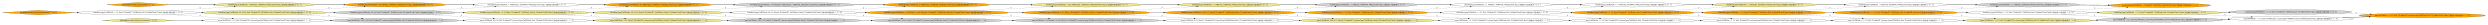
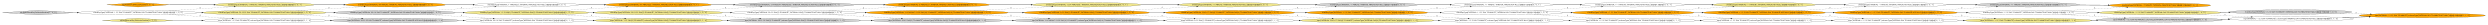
node "subTestIntervalDayToMinutePositive['1', '0', '0']": fillcolor orange -> lightgrey
